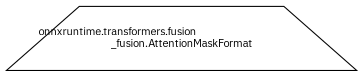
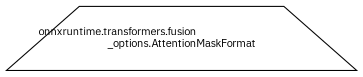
node "onnxruntime.transformers.fusion _fusion.AttentionMaskFormat": label "onnxruntime.transformers.fusion _fusion.AttentionMaskFormat" -> "onnxruntime.transformers.fusion _options.AttentionMaskFormat"
